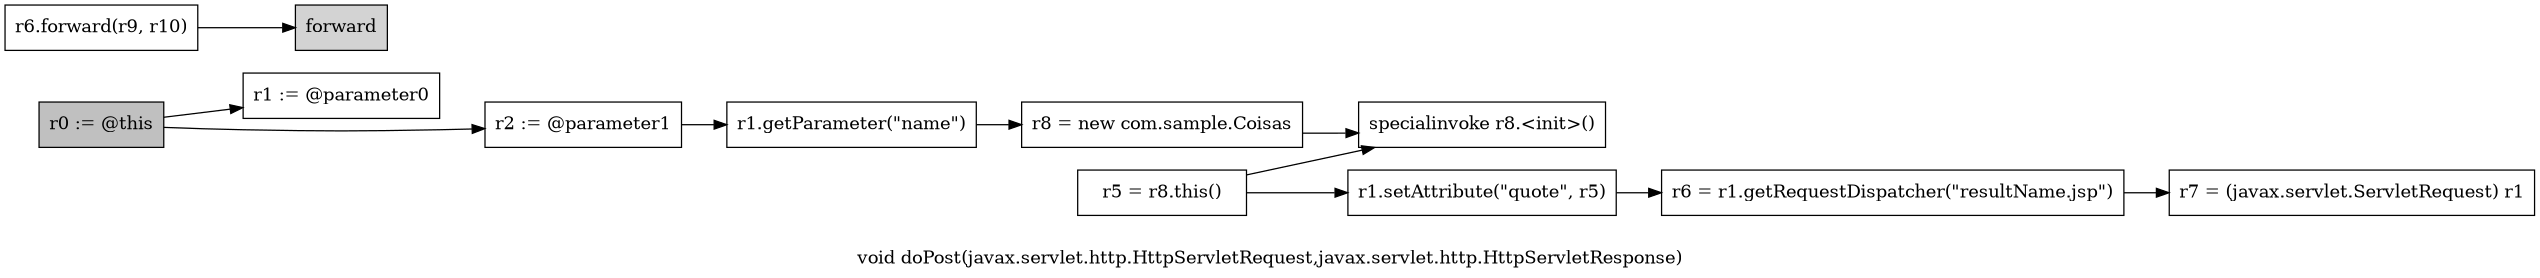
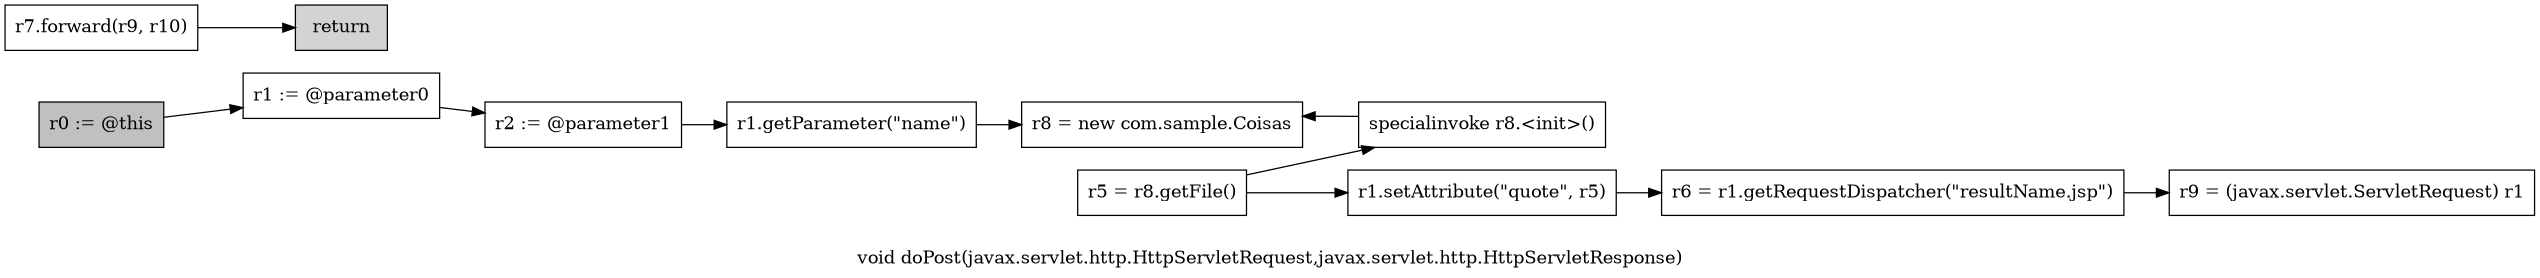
node "r6.forward(r9, r10)": label "r6.forward(r9, r10)" -> "r7.forward(r9, r10)"
node "forward": label "forward" -> "return"
edge "r0 := @this" -> "r2 := @parameter1": now "r1 := @parameter0" -> "r2 := @parameter1"
edge "r8 = new com.sample.Coisas" -> "specialinvoke r8.<init>()": reversed
node "r5 = r8.this()": label "r5 = r8.this()" -> "r5 = r8.getFile()"
node "r7 = (javax.servlet.ServletRequest) r1": label "r7 = (javax.servlet.ServletRequest) r1" -> "r9 = (javax.servlet.ServletRequest) r1"
